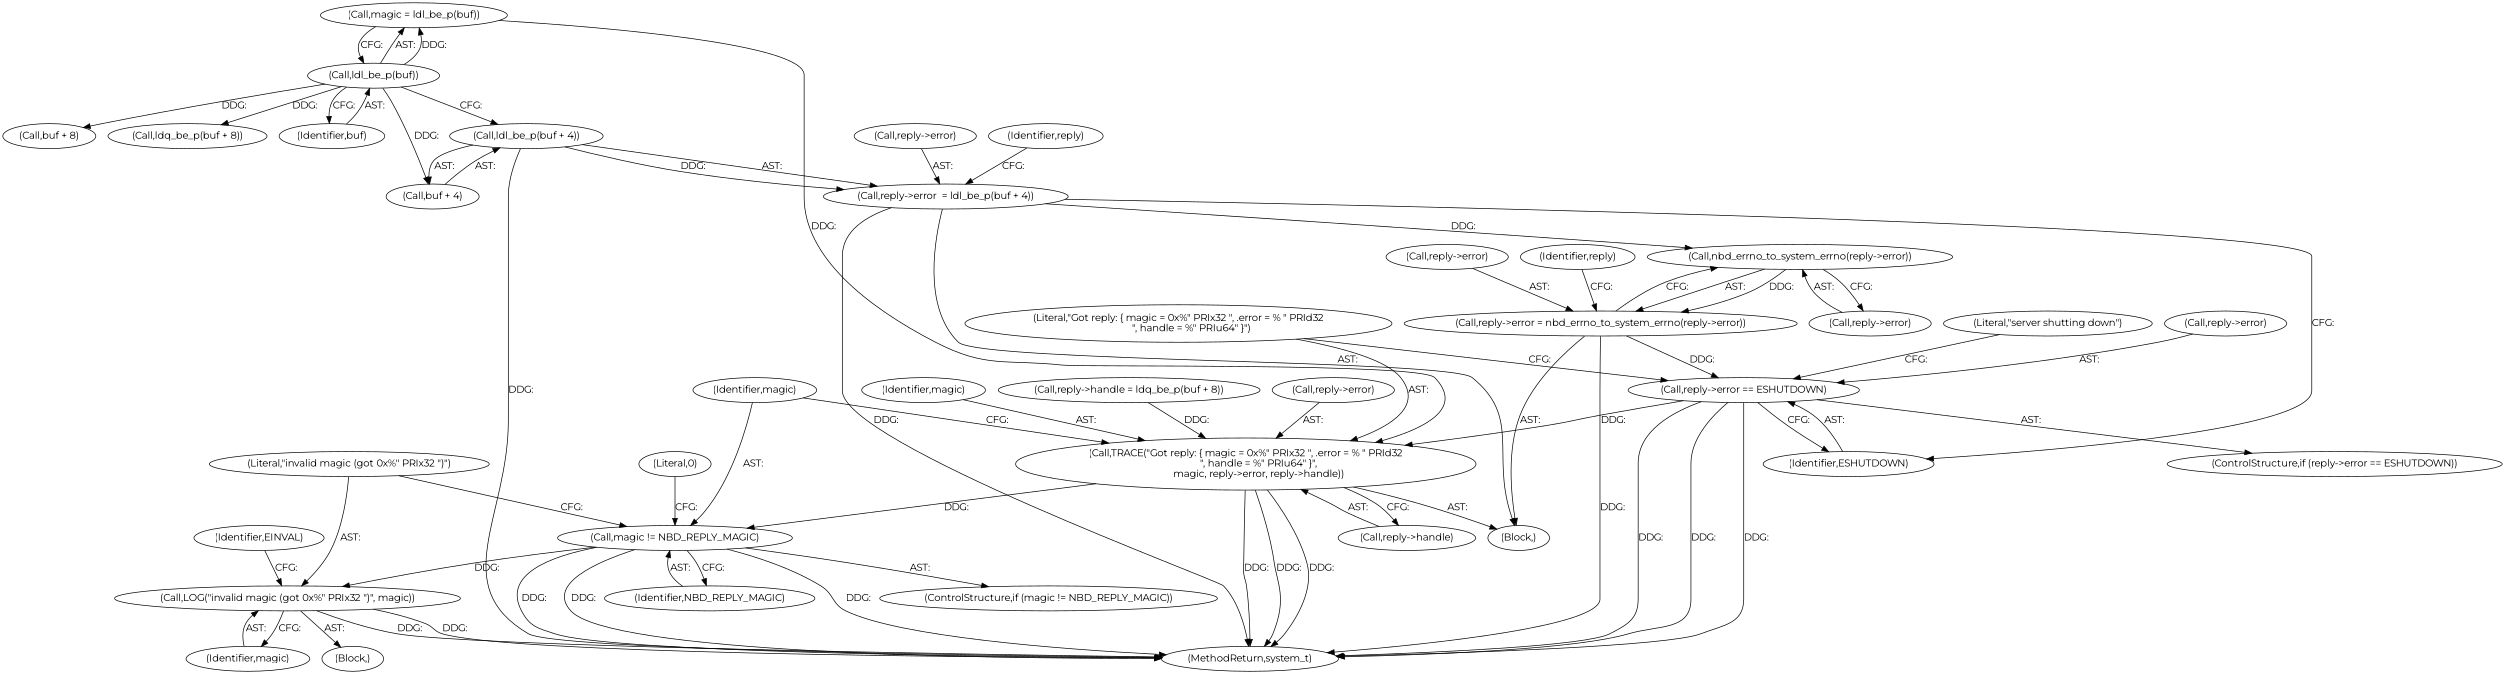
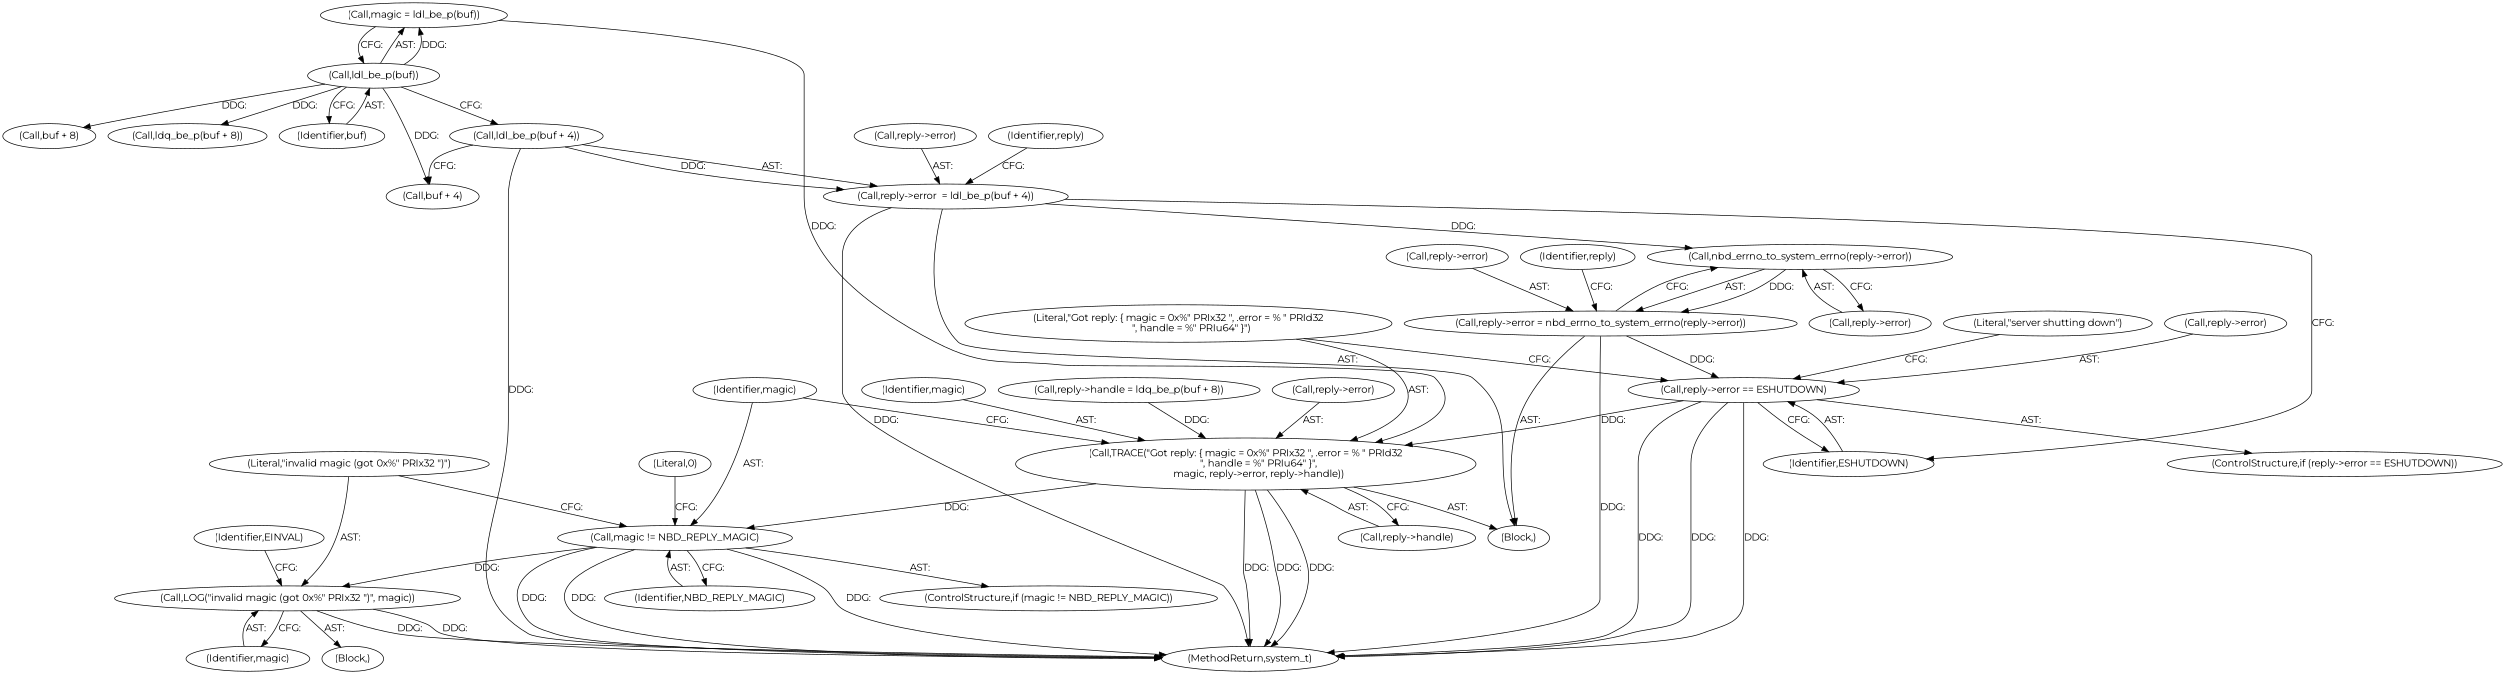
edge "(Call,ldl_be_p(buf + 4))" -> "(Call,buf + 4)": label "AST: " -> "CFG: "
edge "(Call,buf + 4)" -> "(Call,ldl_be_p(buf + 4))": removed, label "AST:"
